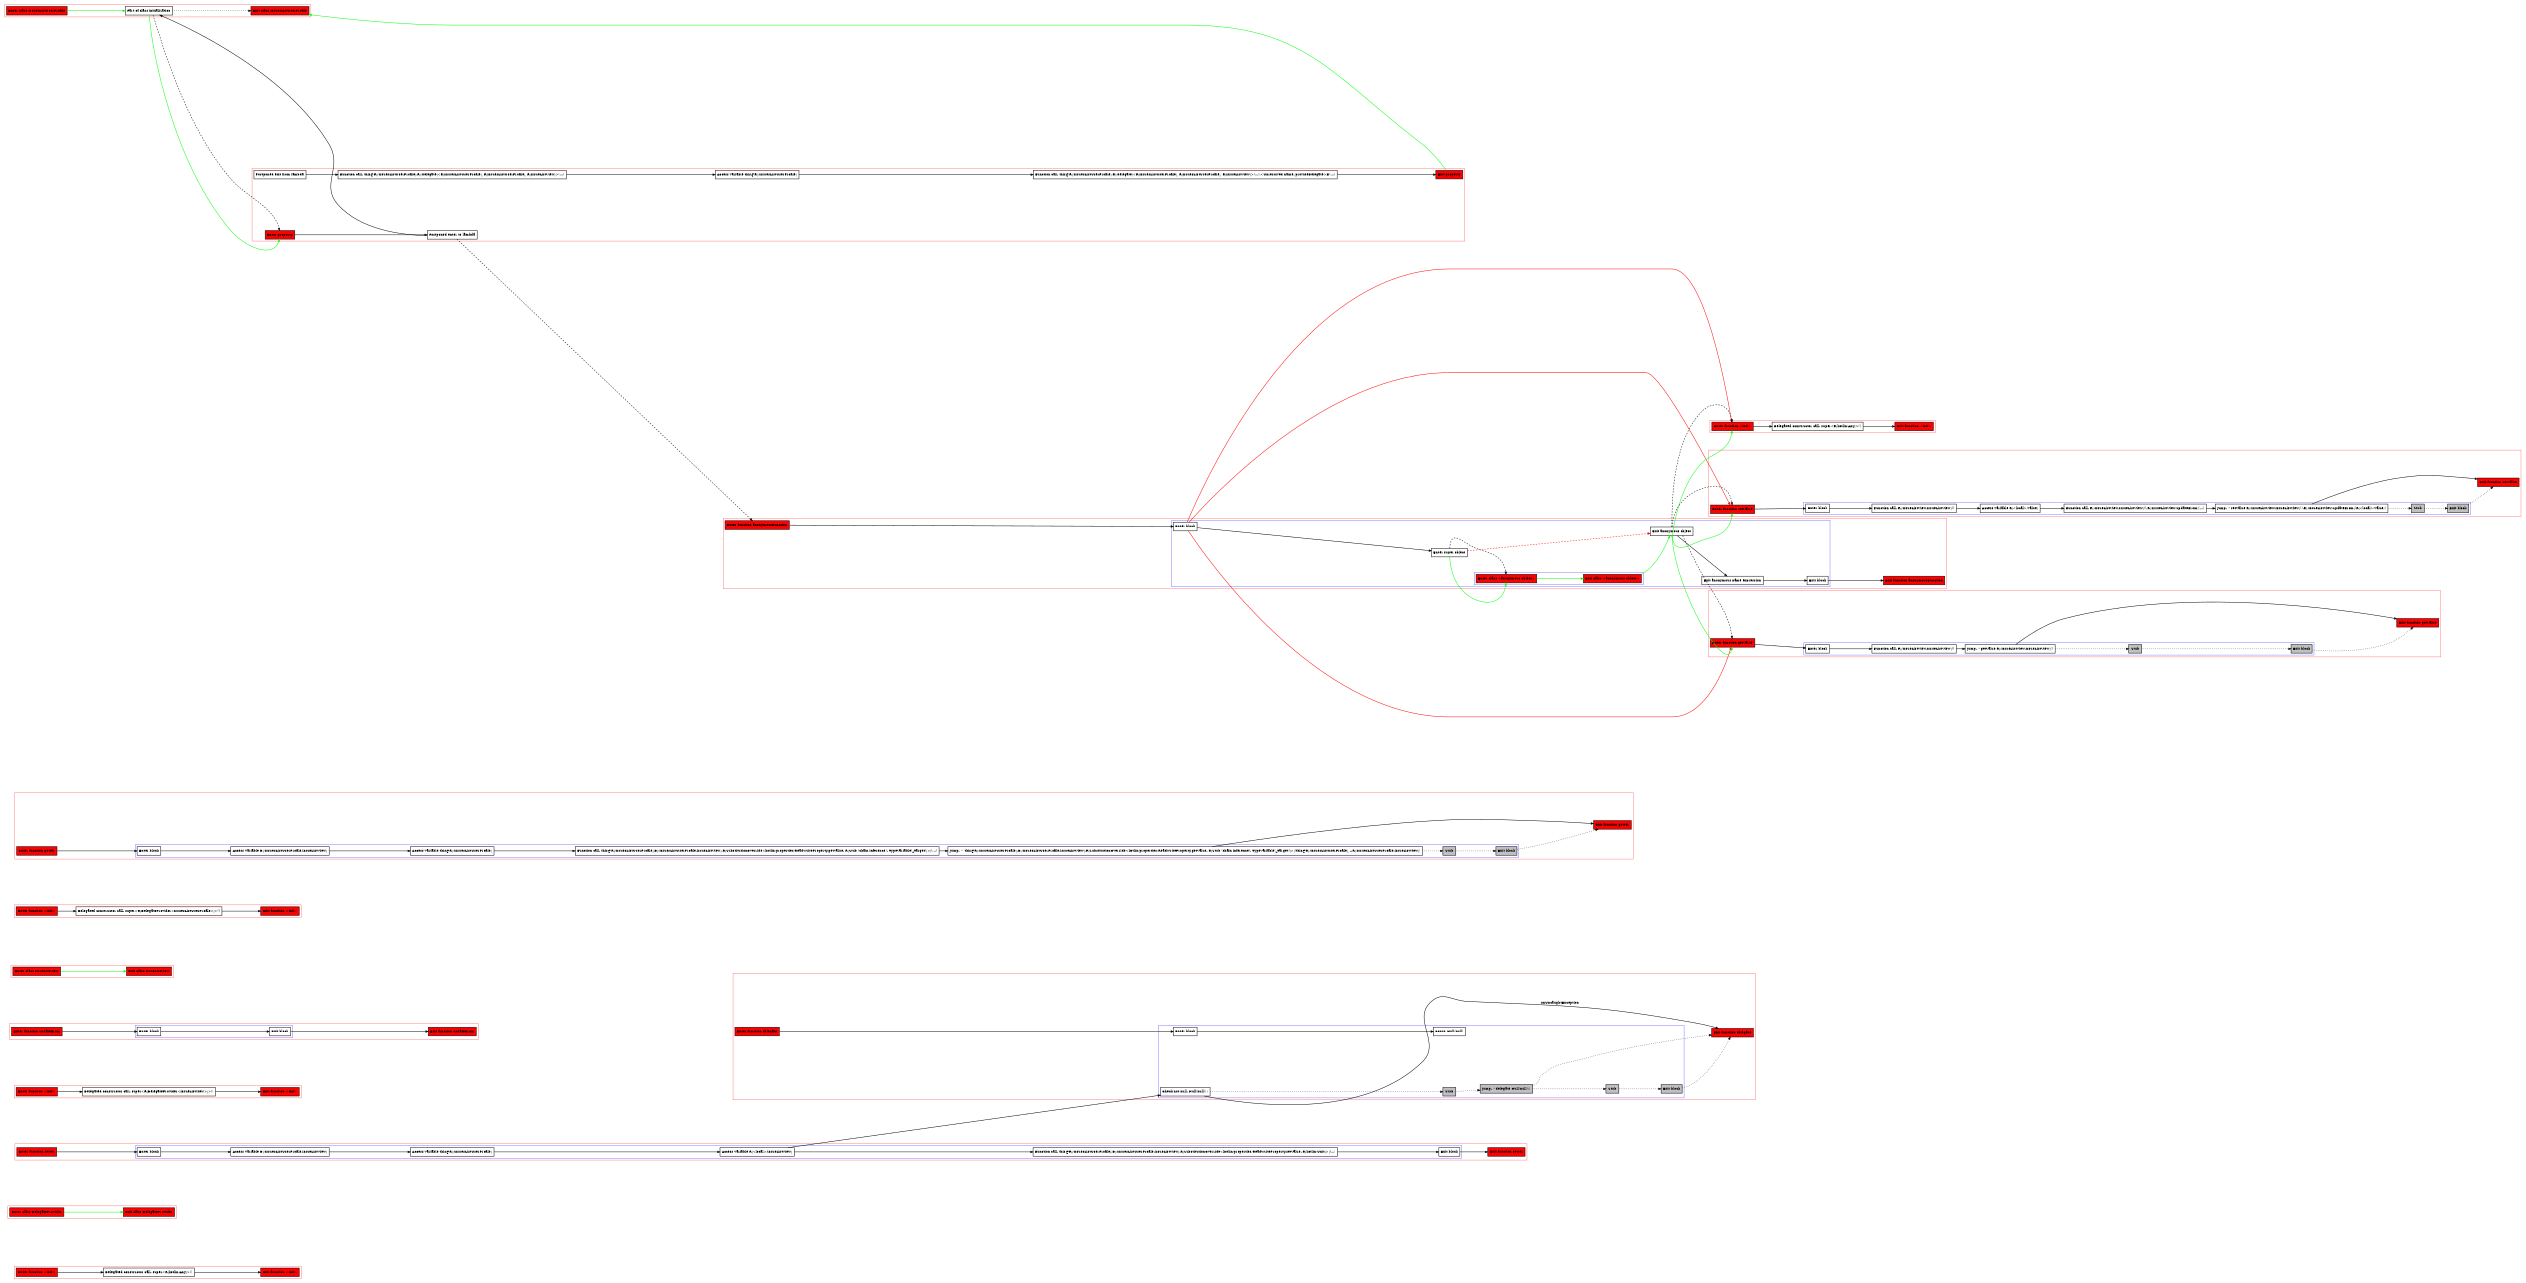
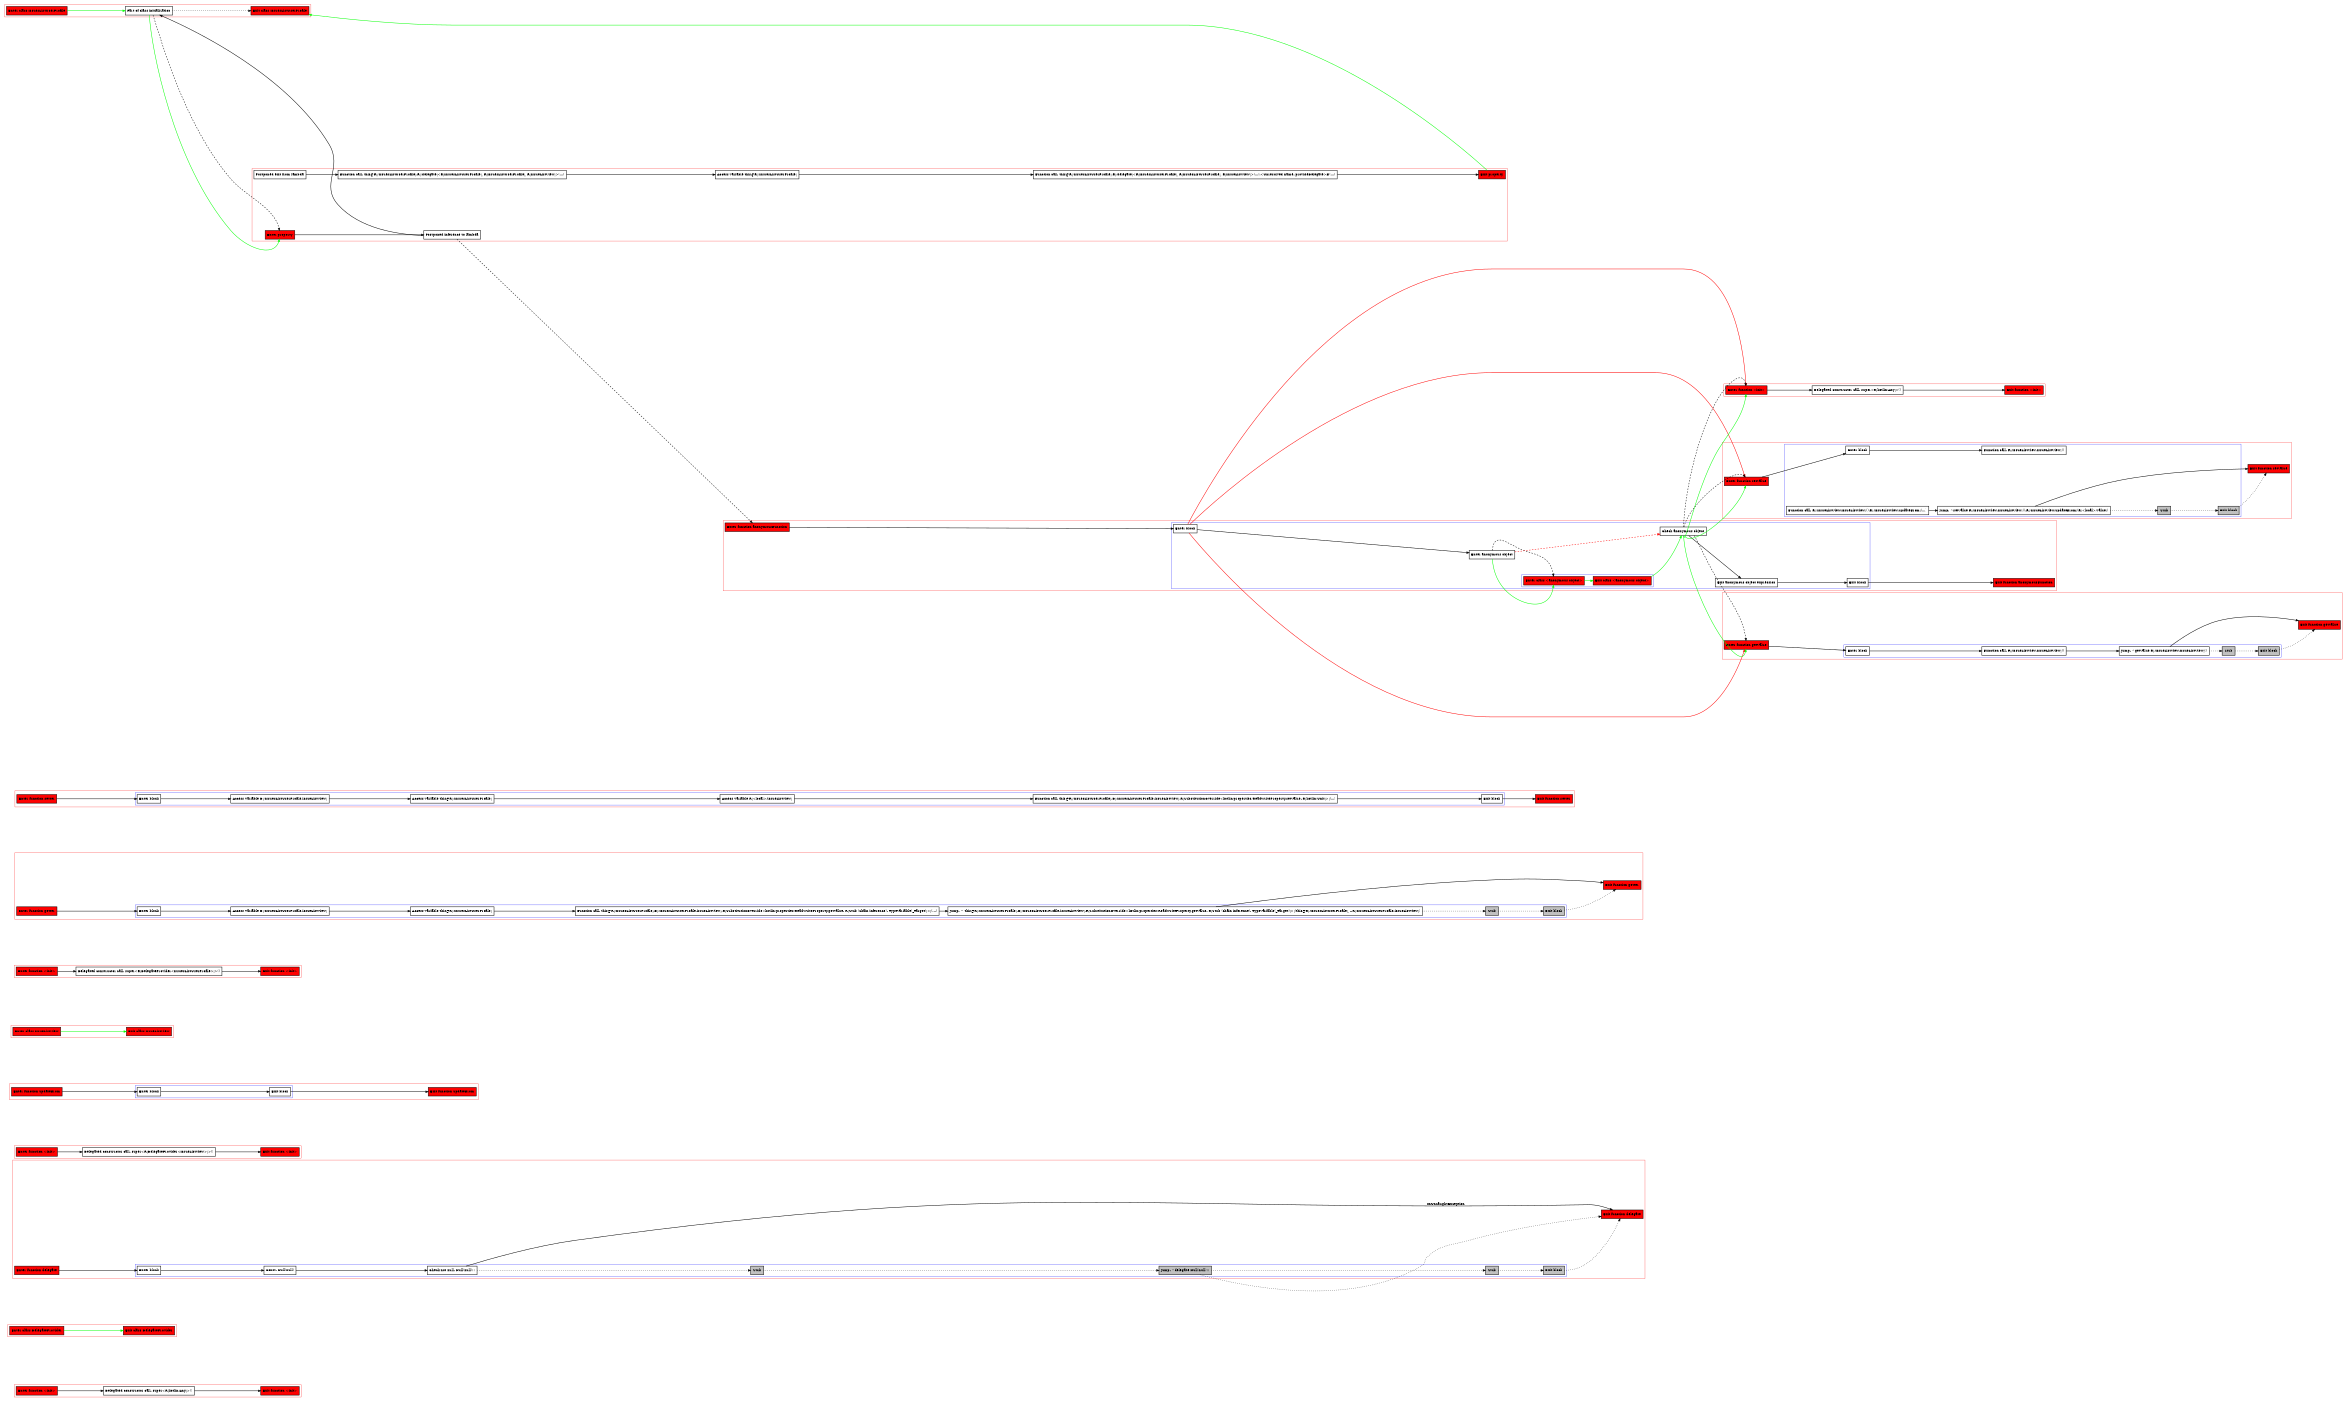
node "Postponed enter to lambda": label "Postponed enter to lambda" -> "Postponed inference to lambda"
node "Access variable R|<local>/value|": removed
node "Exit anonymous object": label "Exit anonymous object" -> "Check anonymous object"
node "Enter super object": label "Enter super object" -> "Enter anonymous object"
node "Exit anonymous name expression": label "Exit anonymous name expression" -> "Exit anonymous object expression"
edge "Access variable R|<local>/issueListView|" -> "Check not null: Null(null)!!": now "Const: Null(null)" -> "Check not null: Null(null)!!"
